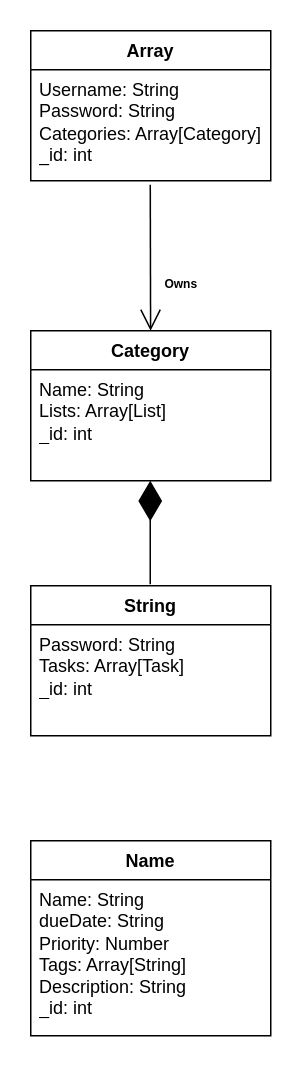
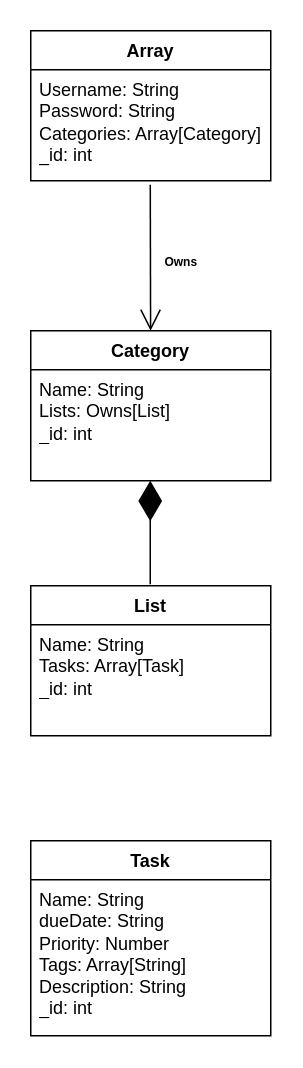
node "Owns": moved (181, 283) -> (181, 260)
node "Name: String Lists: Array[List] _id: int": label "Name: String Lists: Array[List] _id: int" -> "Name: String Lists: Owns[List] _id: int"
node "String": label "String" -> "List"
node "Password: String Tasks: Array[Task] _id: int": label "Password: String Tasks: Array[Task] _id: int" -> "Name: String Tasks: Array[Task] _id: int"
node "Name": label "Name" -> "Task"
